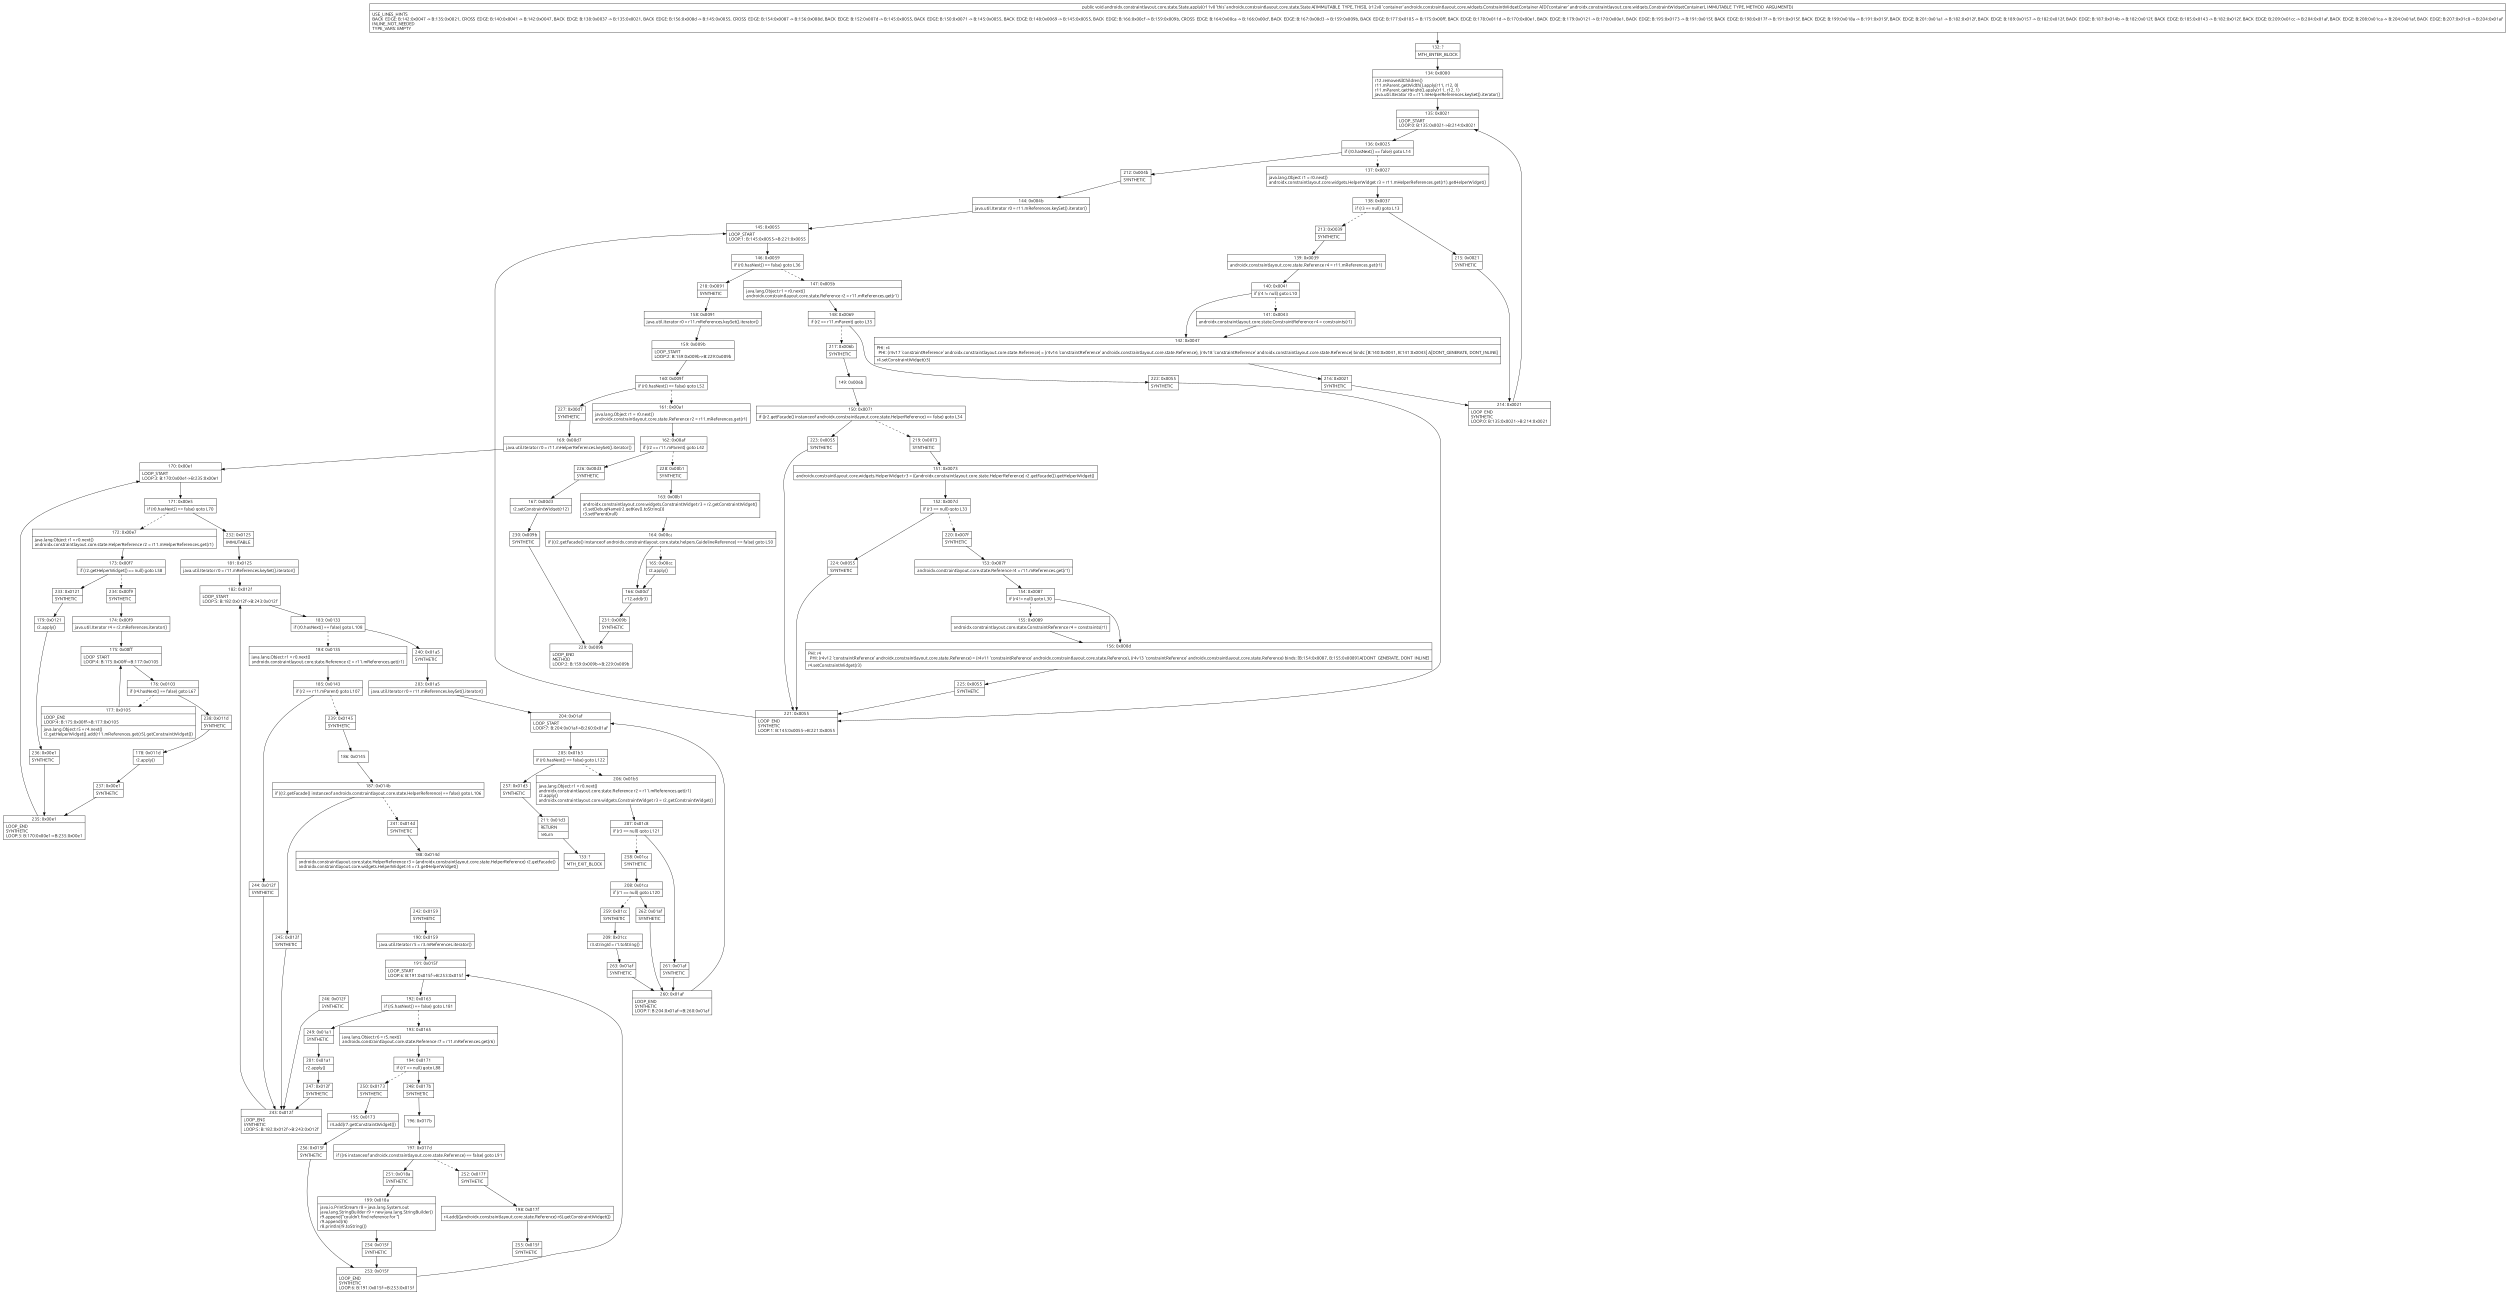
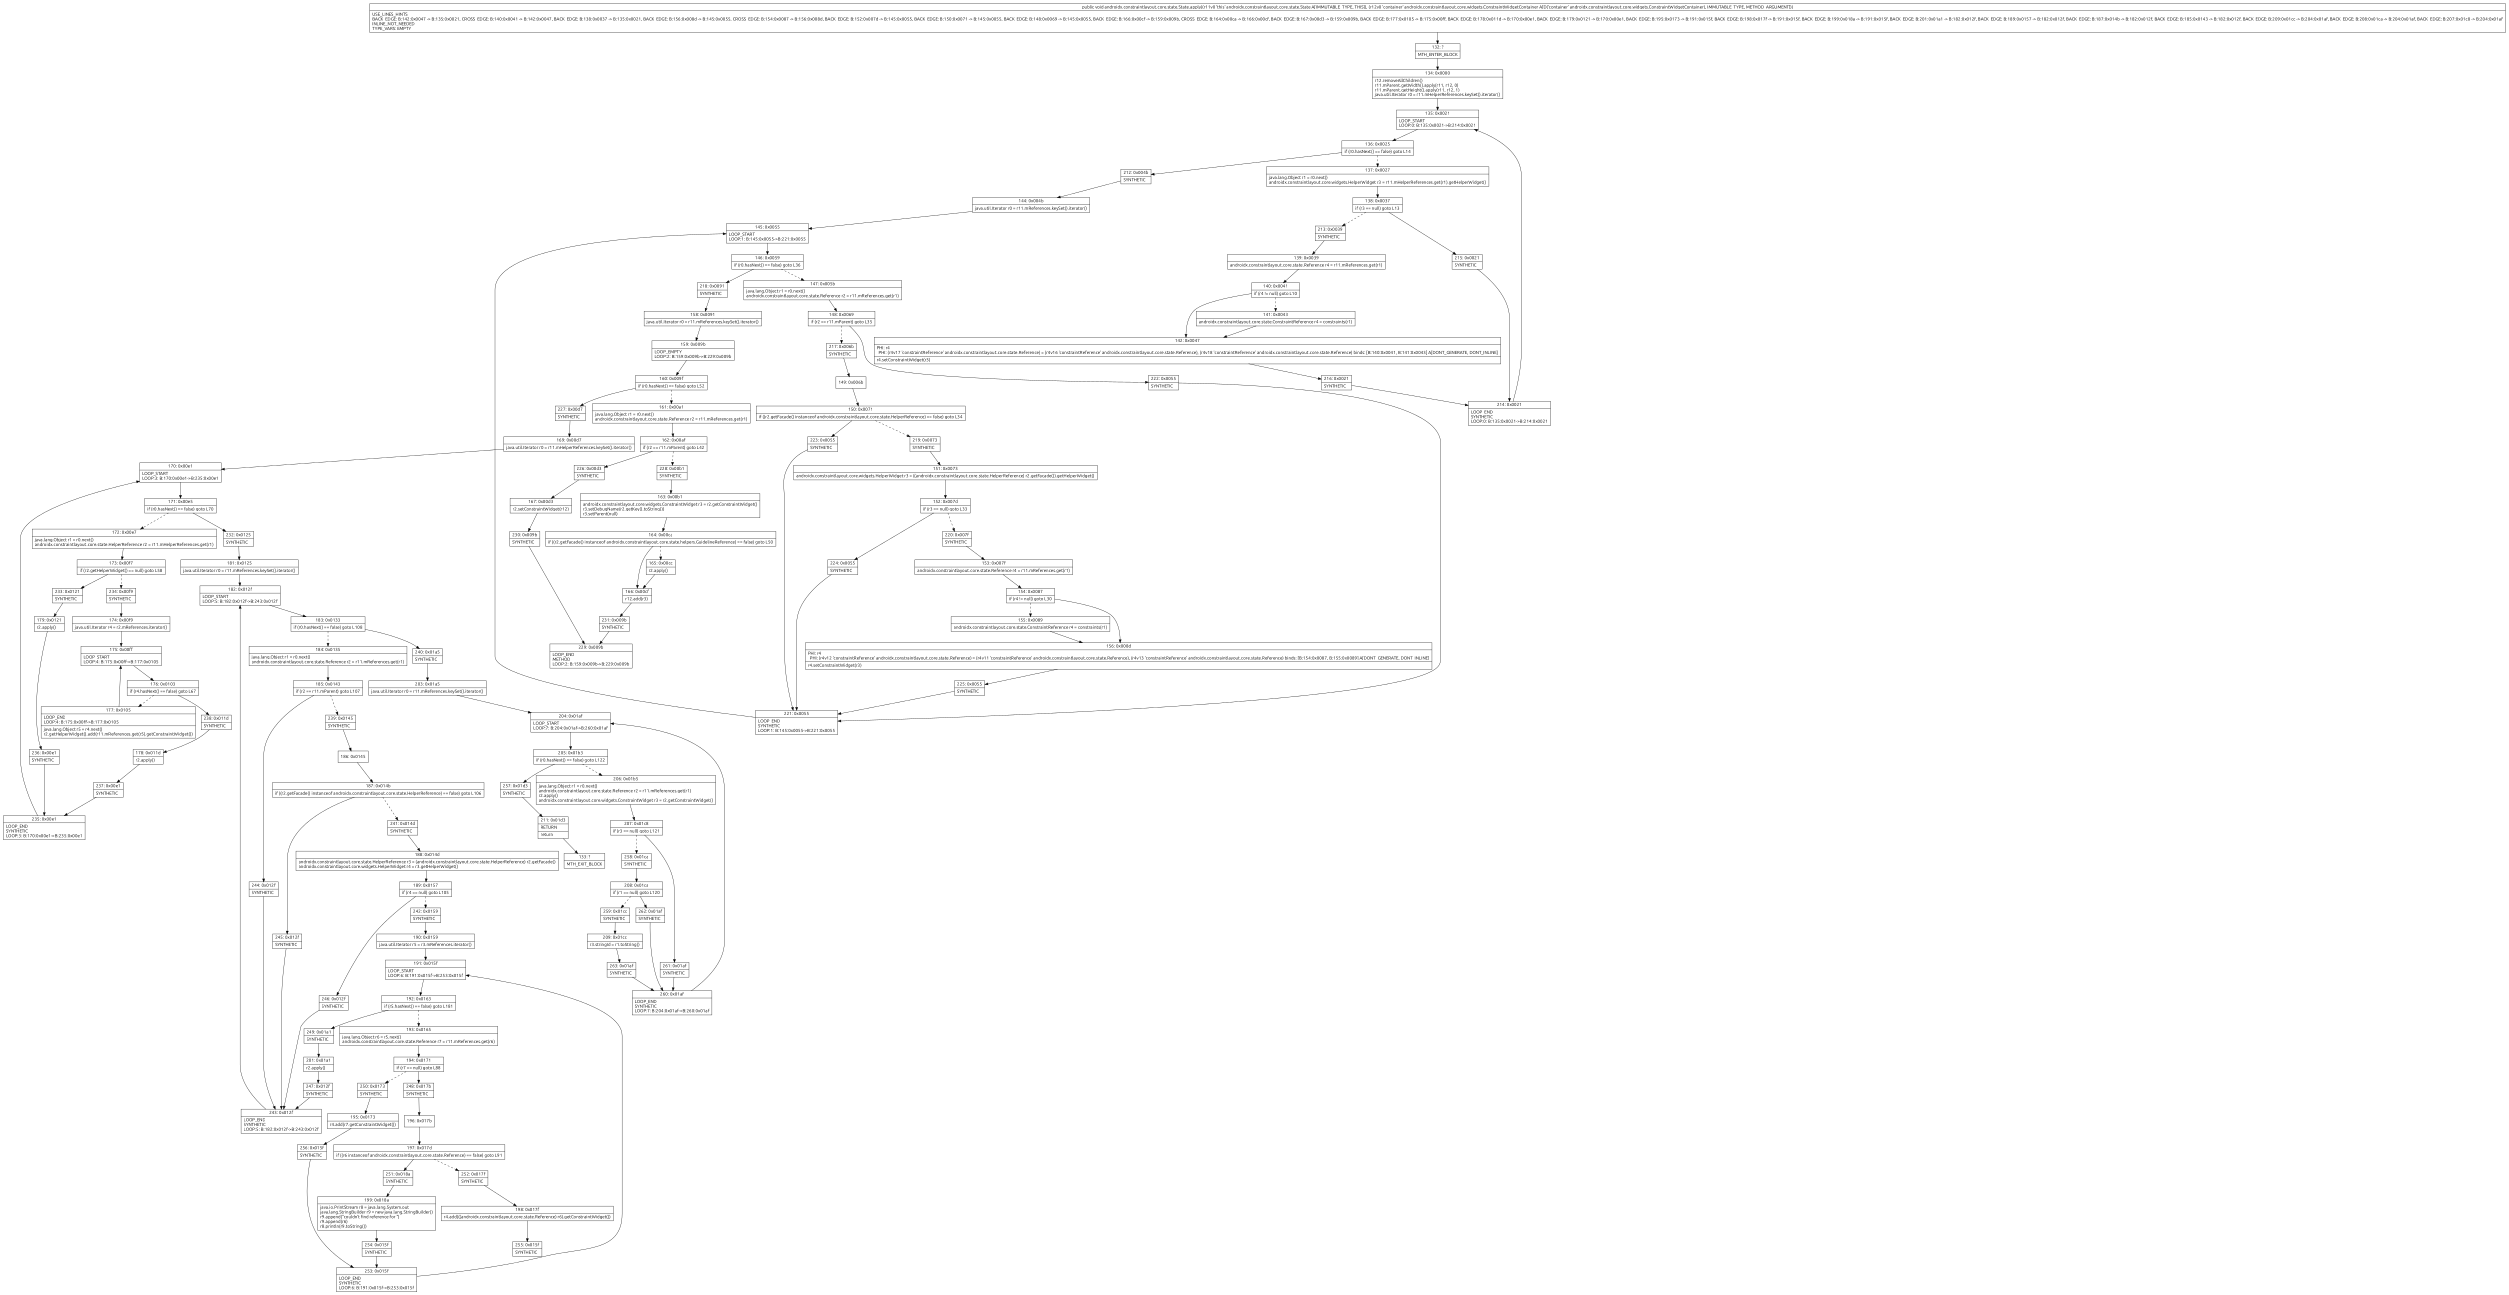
node "159: 0x009b": text "LOOP_START" -> "LOOP_EMPTY"
node "232: 0x0125": text "IMMUTABLE" -> "SYNTHETIC"
node "189: 0x0157": added
